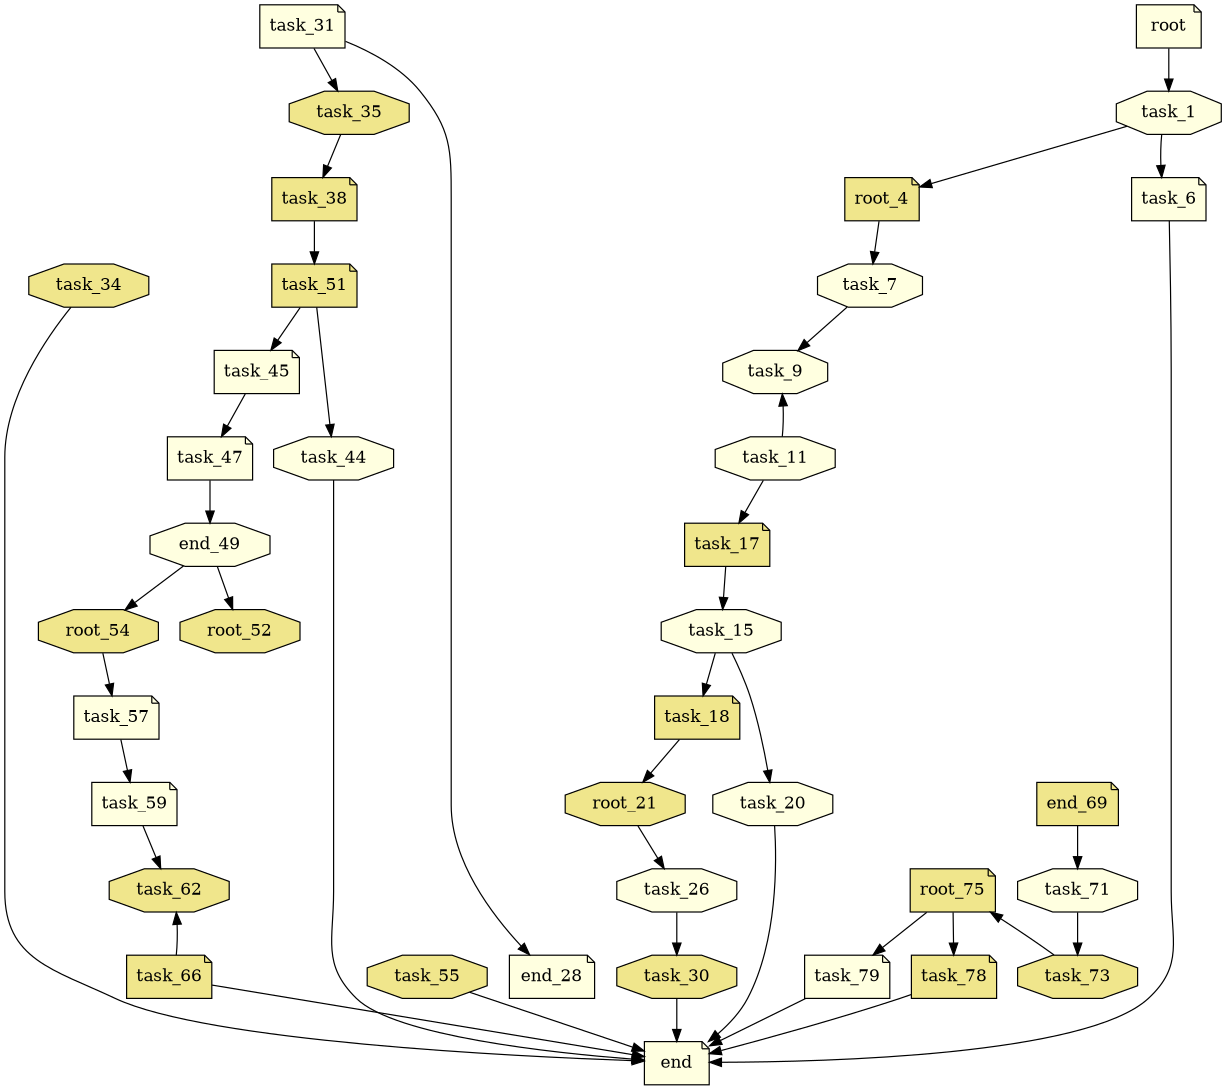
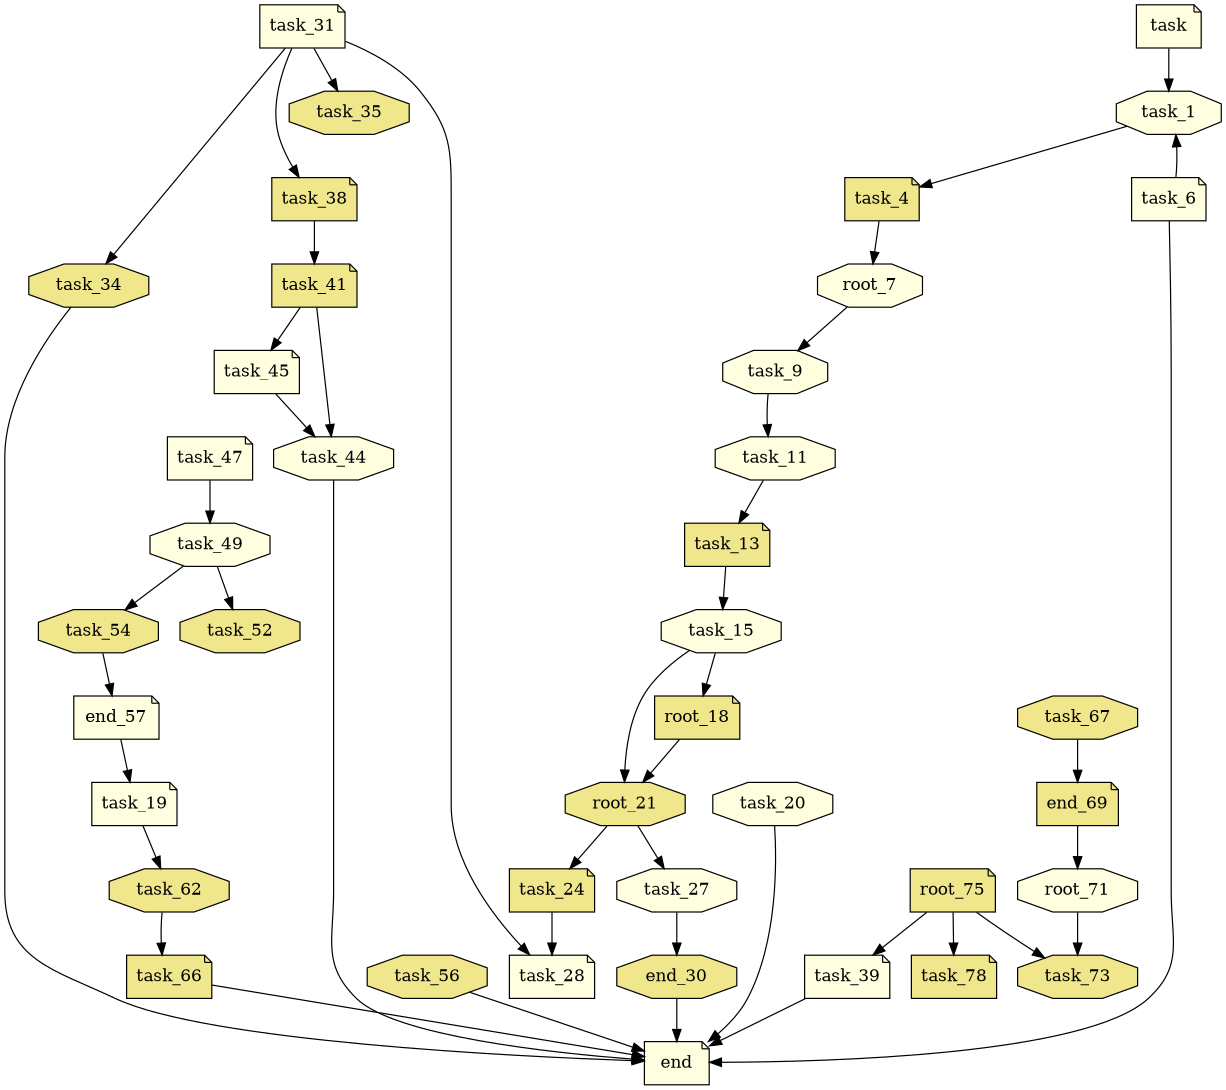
node "root": label "root" -> "task"
edge "task_35" -> "task_38": now "task_31" -> "task_38"
edge "task_1" -> "task_6": reversed
edge "task_31" -> "task_34": added
node "root_4": label "root_4" -> "task_4"
node "task_51": label "task_51" -> "task_41"
node "task_7": label "task_7" -> "root_7"
edge "task_45" -> "task_47": now "task_45" -> "task_44"
edge "task_11" -> "task_9": reversed
node "end_49": label "end_49" -> "task_49"
node "task_17": label "task_17" -> "task_13"
node "root_54": label "root_54" -> "task_54"
node "root_52": label "root_52" -> "task_52"
edge "task_15" -> "task_20": now "task_15" -> "root_21"
node "task_57": label "task_57" -> "end_57"
node "task_18": label "task_18" -> "root_18"
node "task_67": added
node "task_59": label "task_59" -> "task_19"
node "task_24": added
node "task_26": label "task_26" -> "task_27"
node "task_71": label "task_71" -> "root_71"
edge "task_73" -> "root_75": reversed
edge "task_66" -> "task_62": reversed
node "task_55": label "task_55" -> "task_56"
node "end_28": label "end_28" -> "task_28"
node "task_30": label "task_30" -> "end_30"
node "task_79": label "task_79" -> "task_39"
edge "task_78" -> "end": removed
